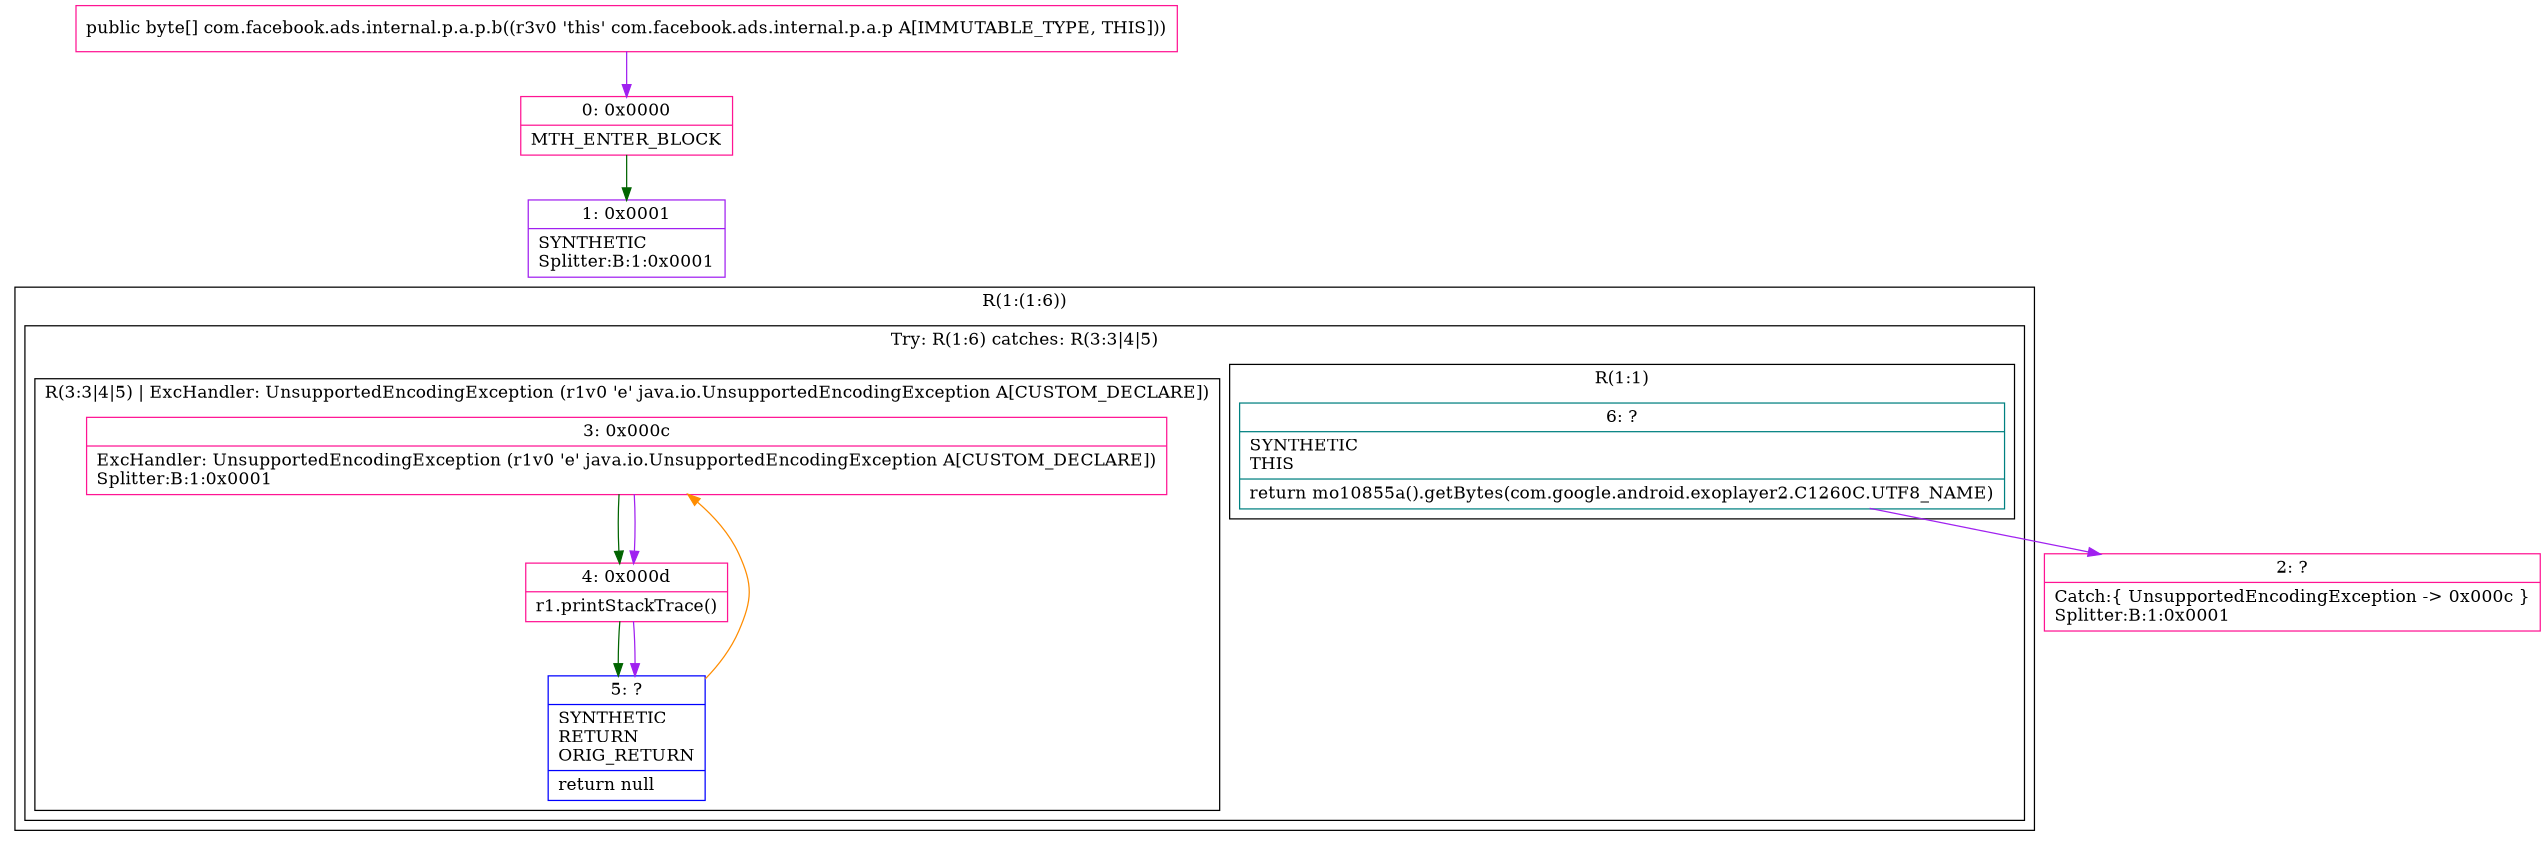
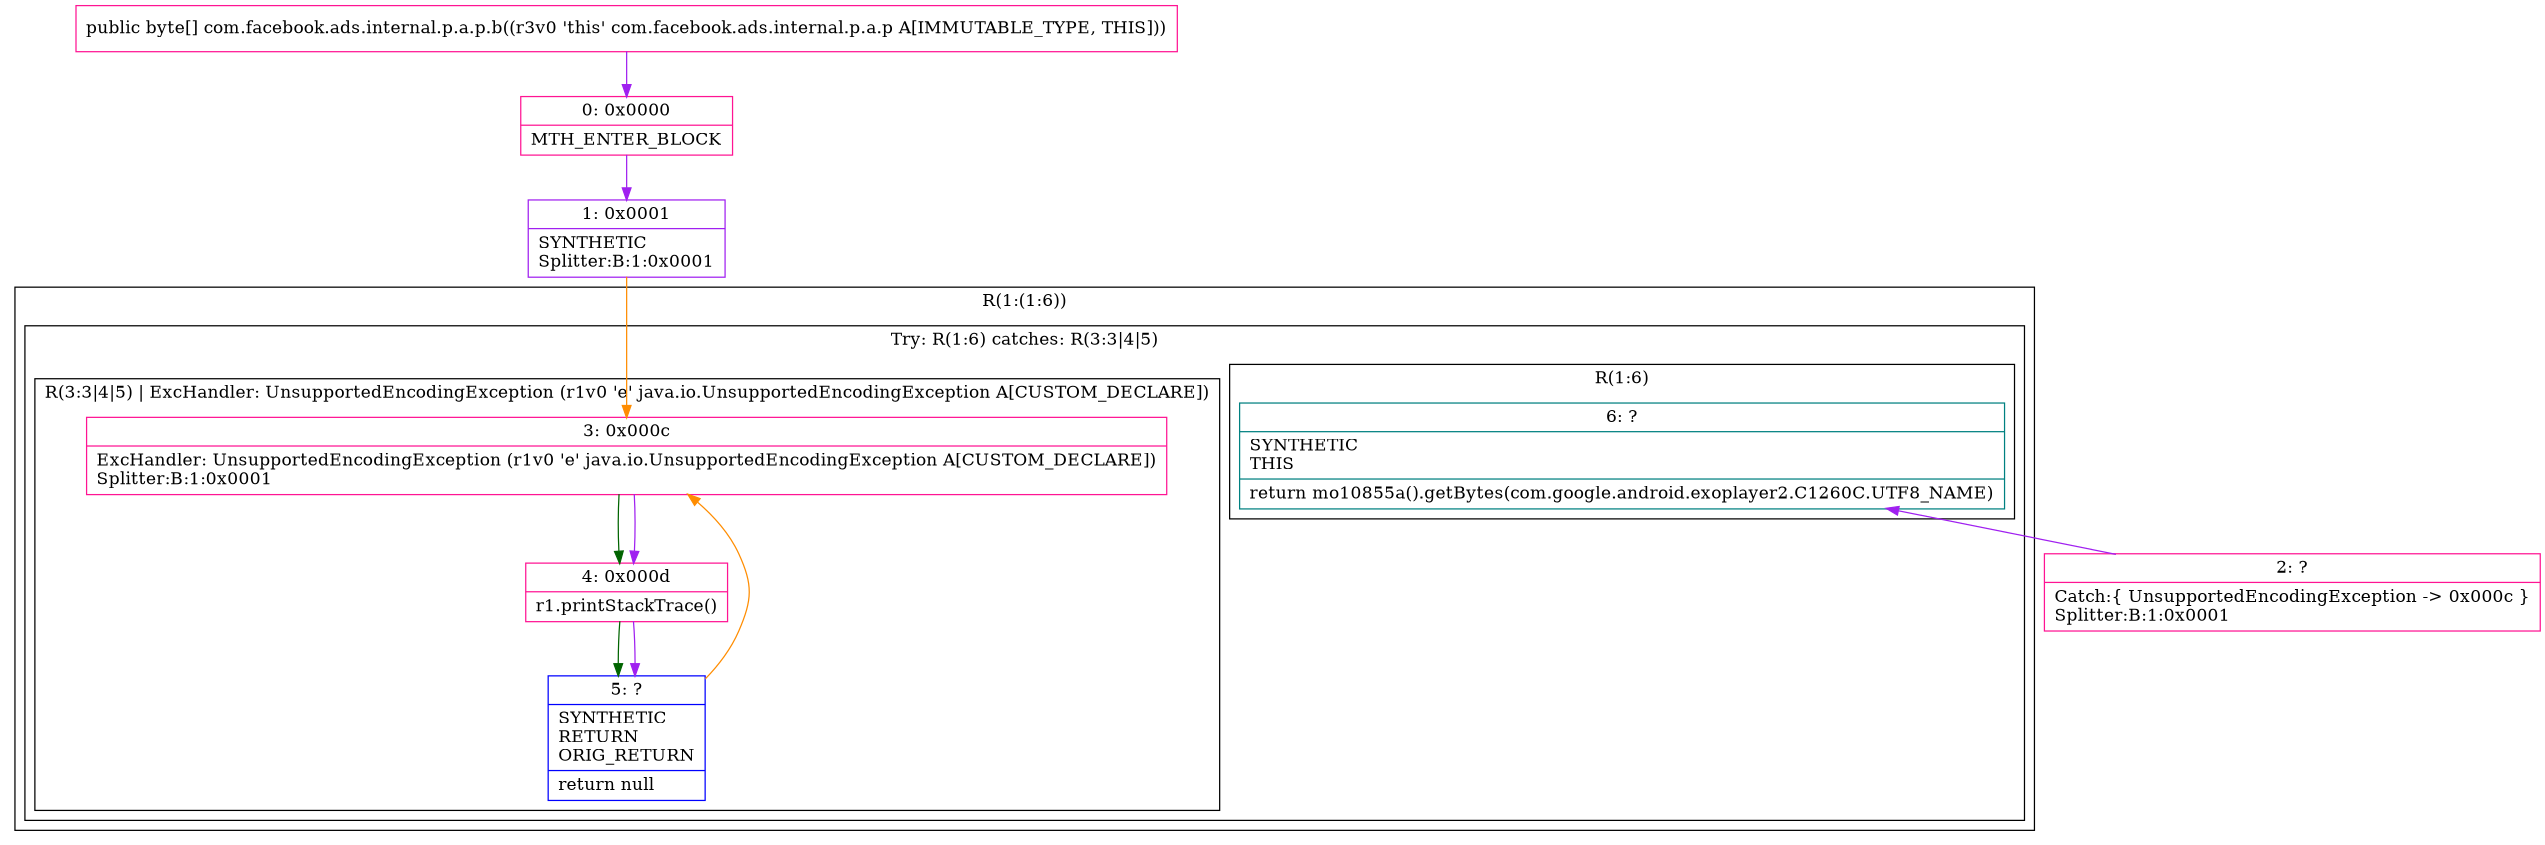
edge "0: 0x0000" -> "1: 0x0001": color darkgreen -> purple
edge "1: 0x0001" -> "3: 0x000c": added
cluster "R(1:1)": label "R(1:1)" -> "R(1:6)"
edge "6: ?" -> "2: ?": reversed
